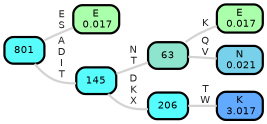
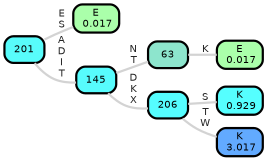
node "801": label "801" -> "201"
node "N 0.021": removed
node "K 0.929": added
